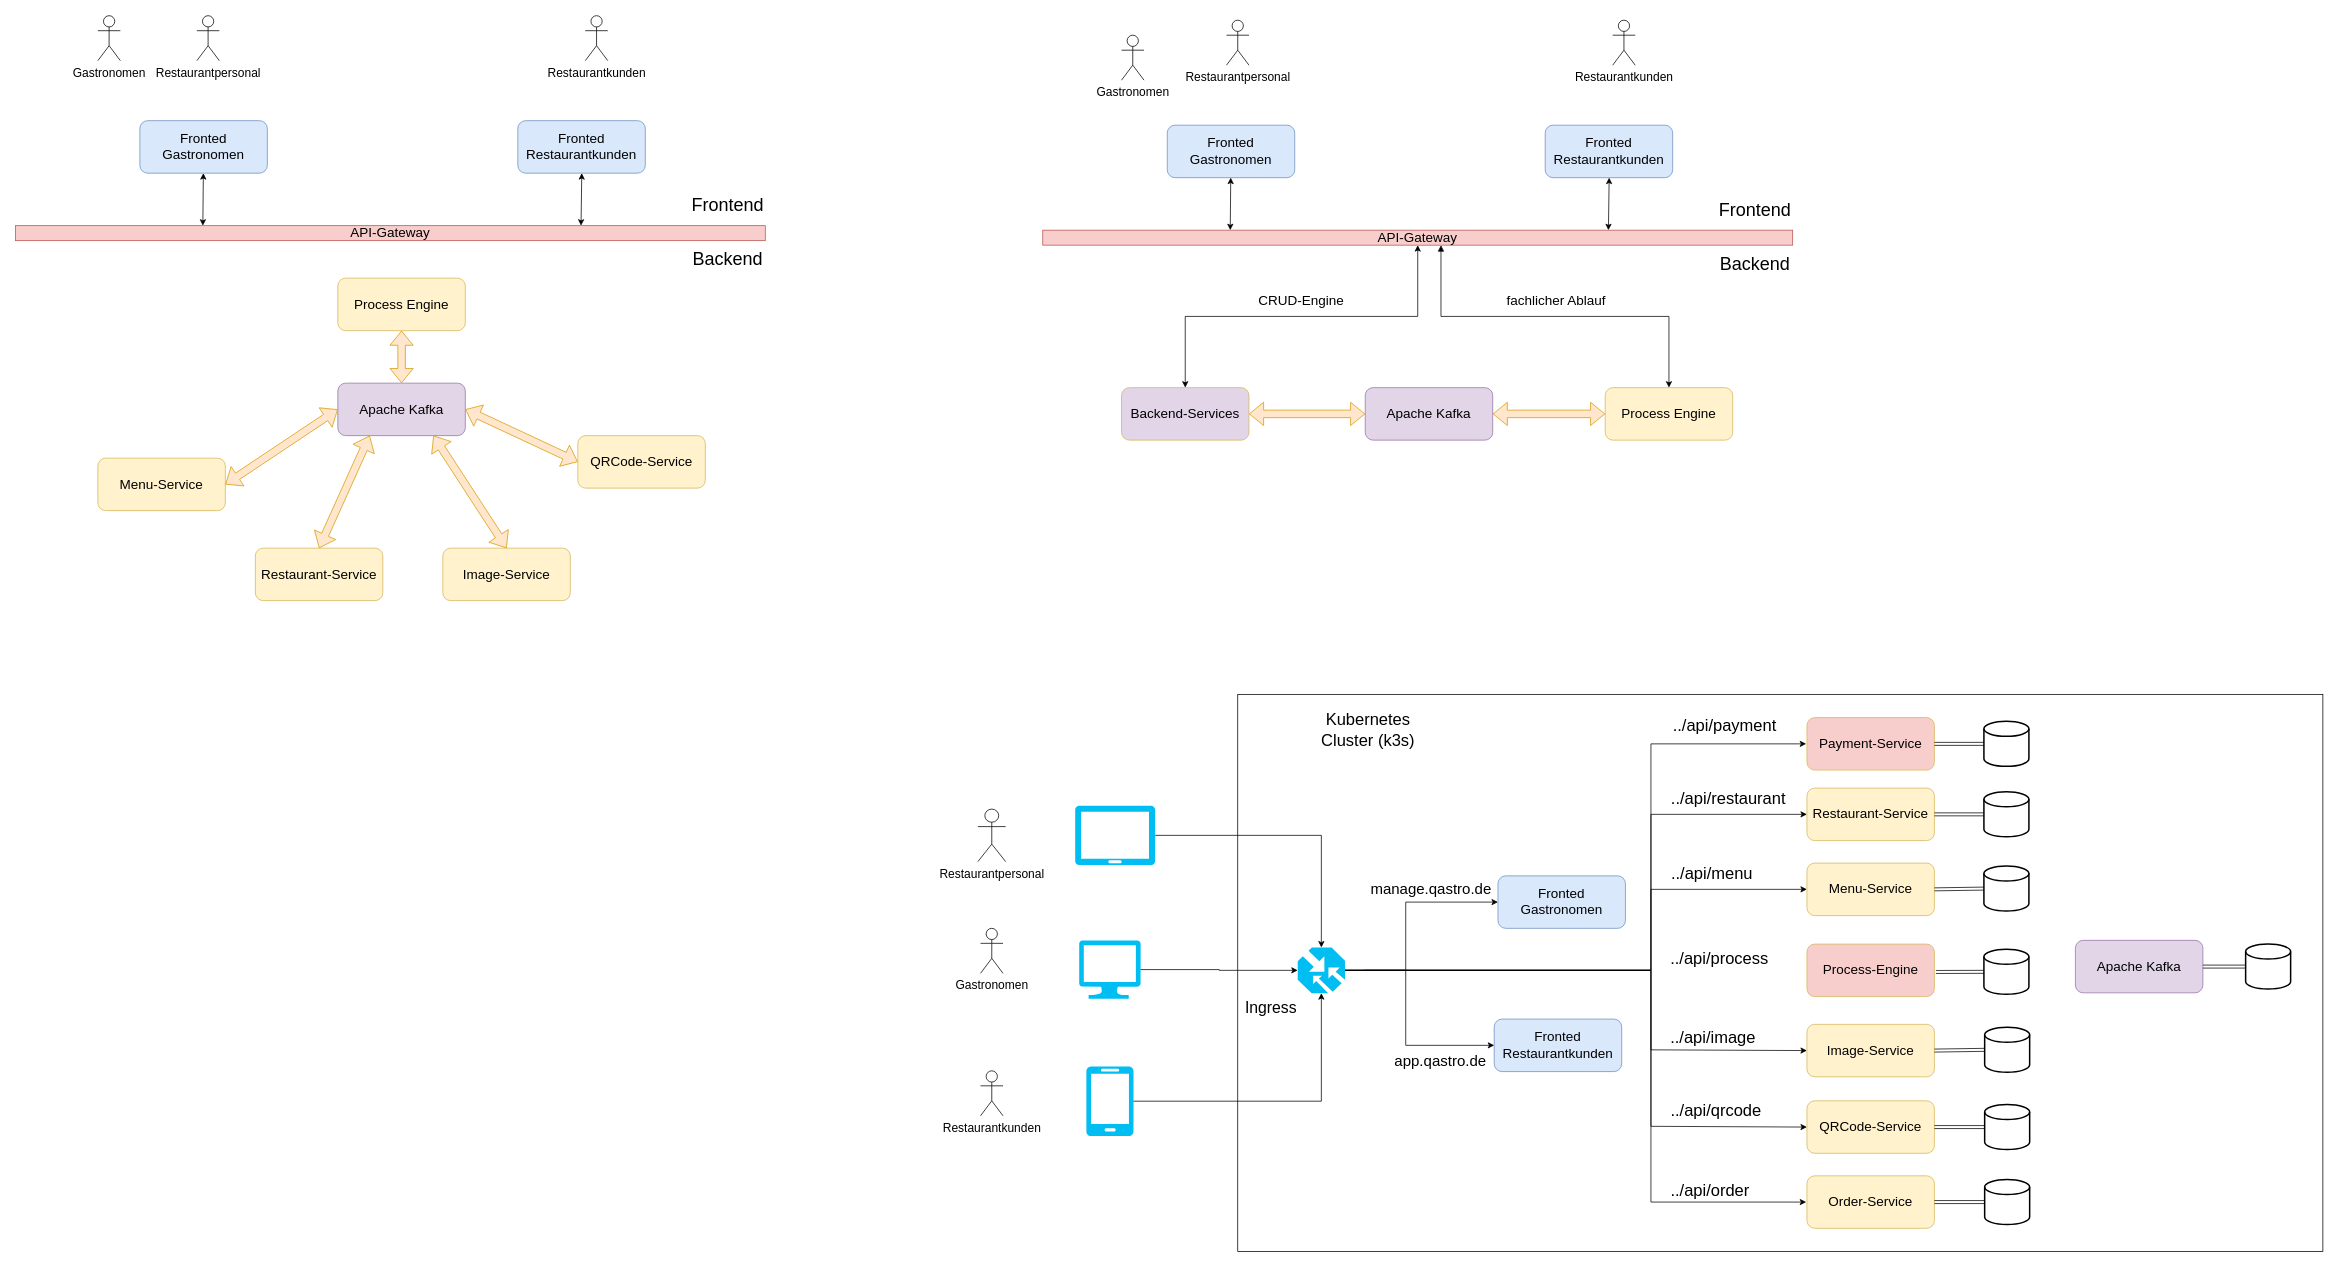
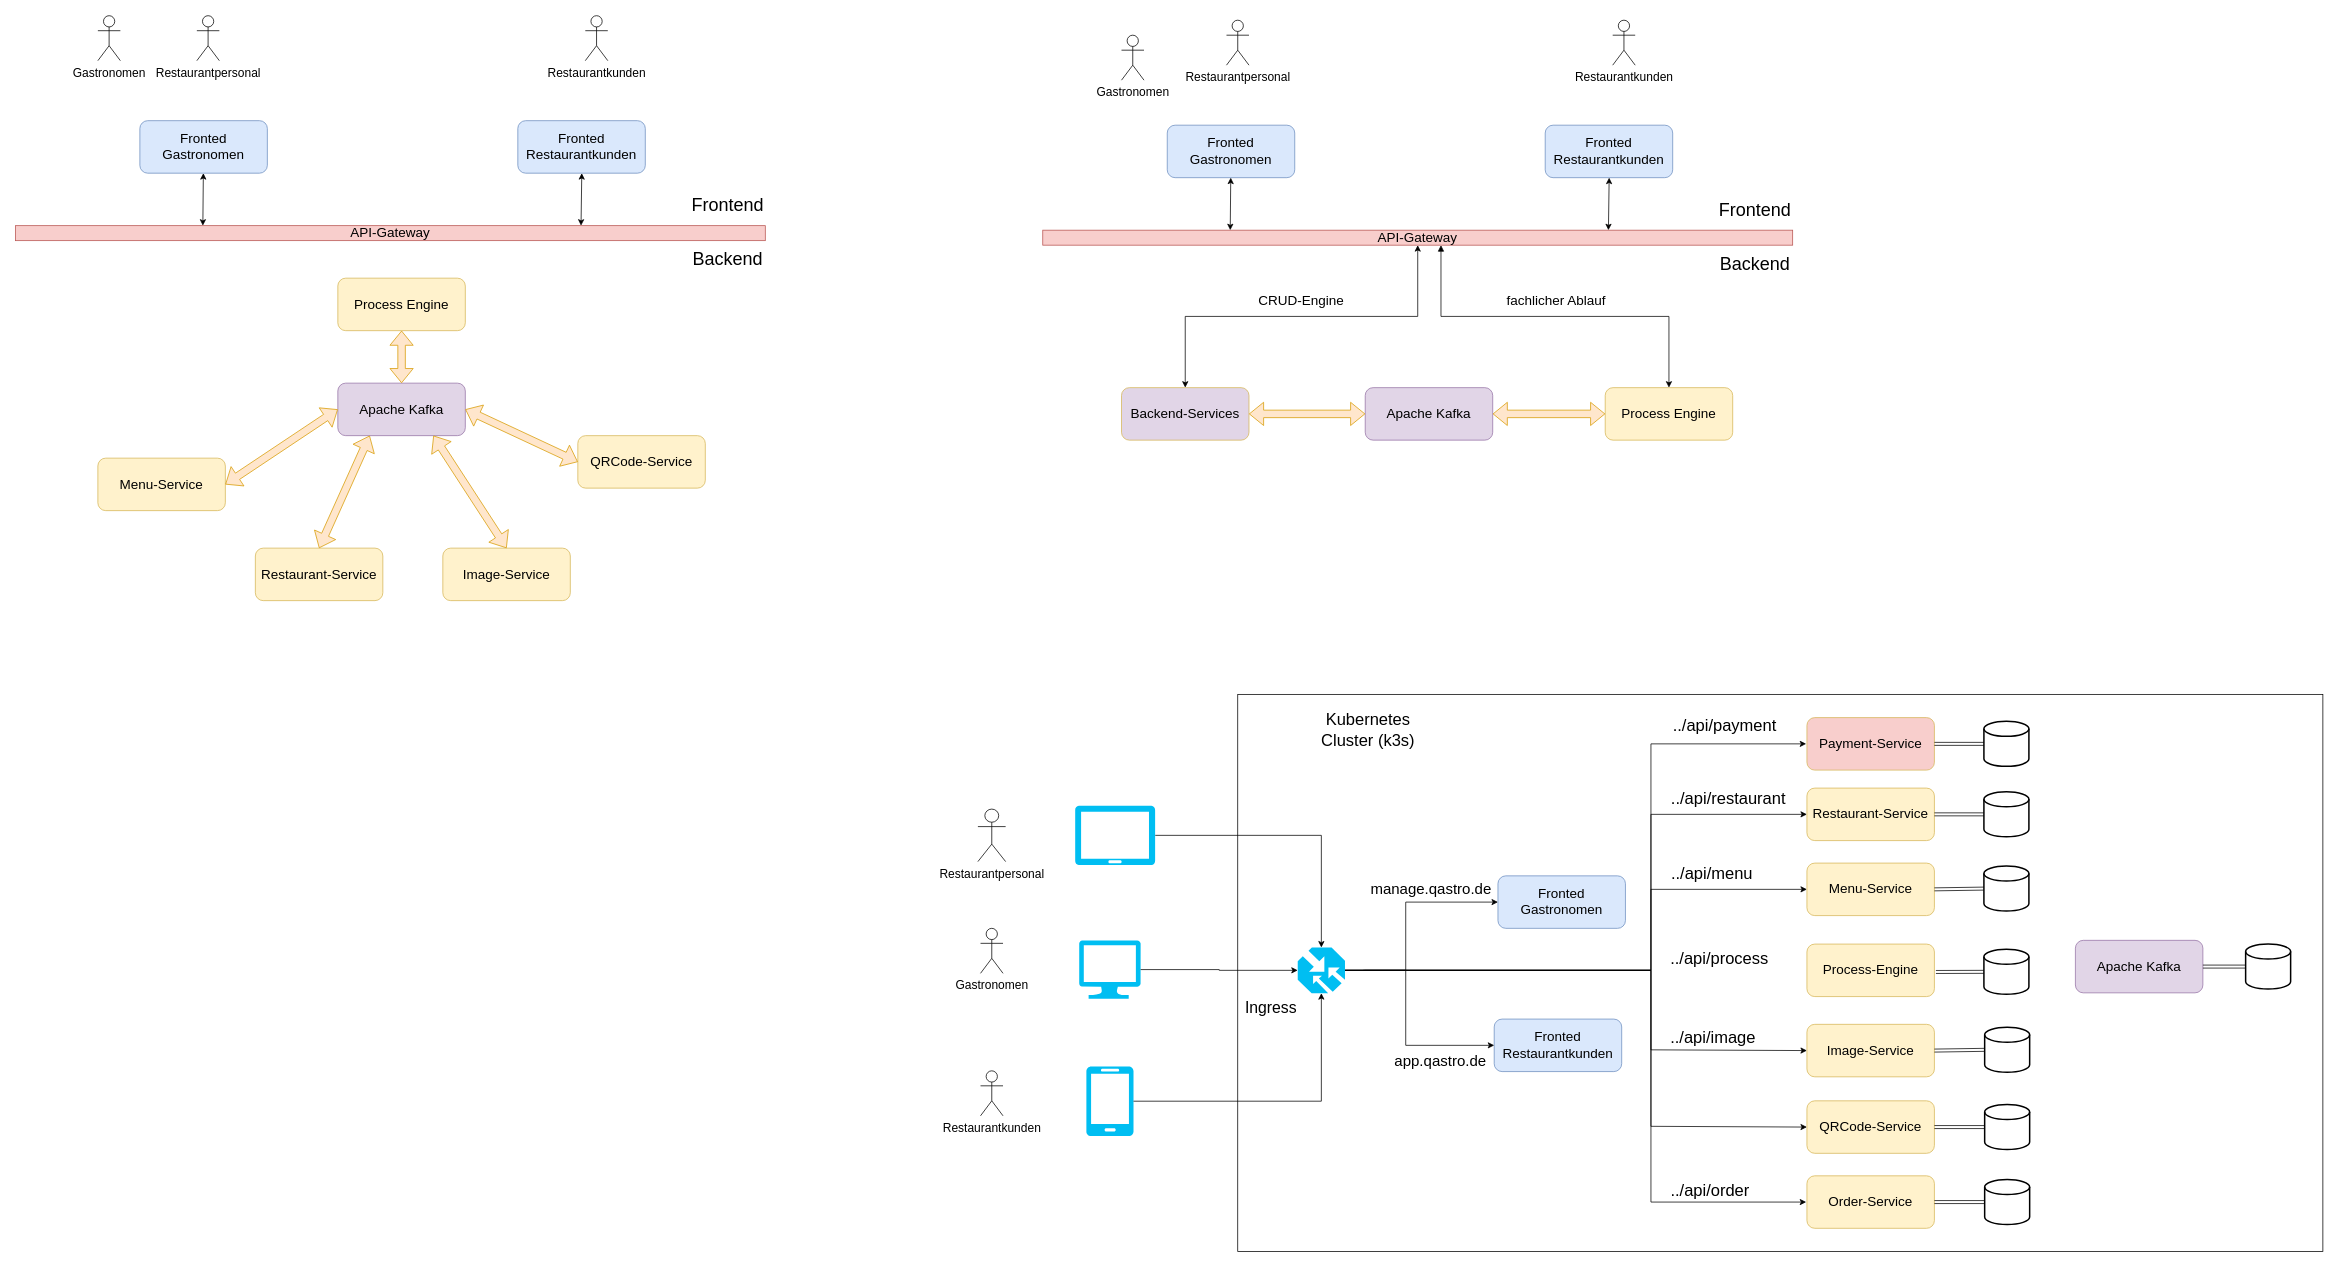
node "Process-Engine": fillcolor #f8cecc -> #fff2cc
node "../api/qrcode": removed
